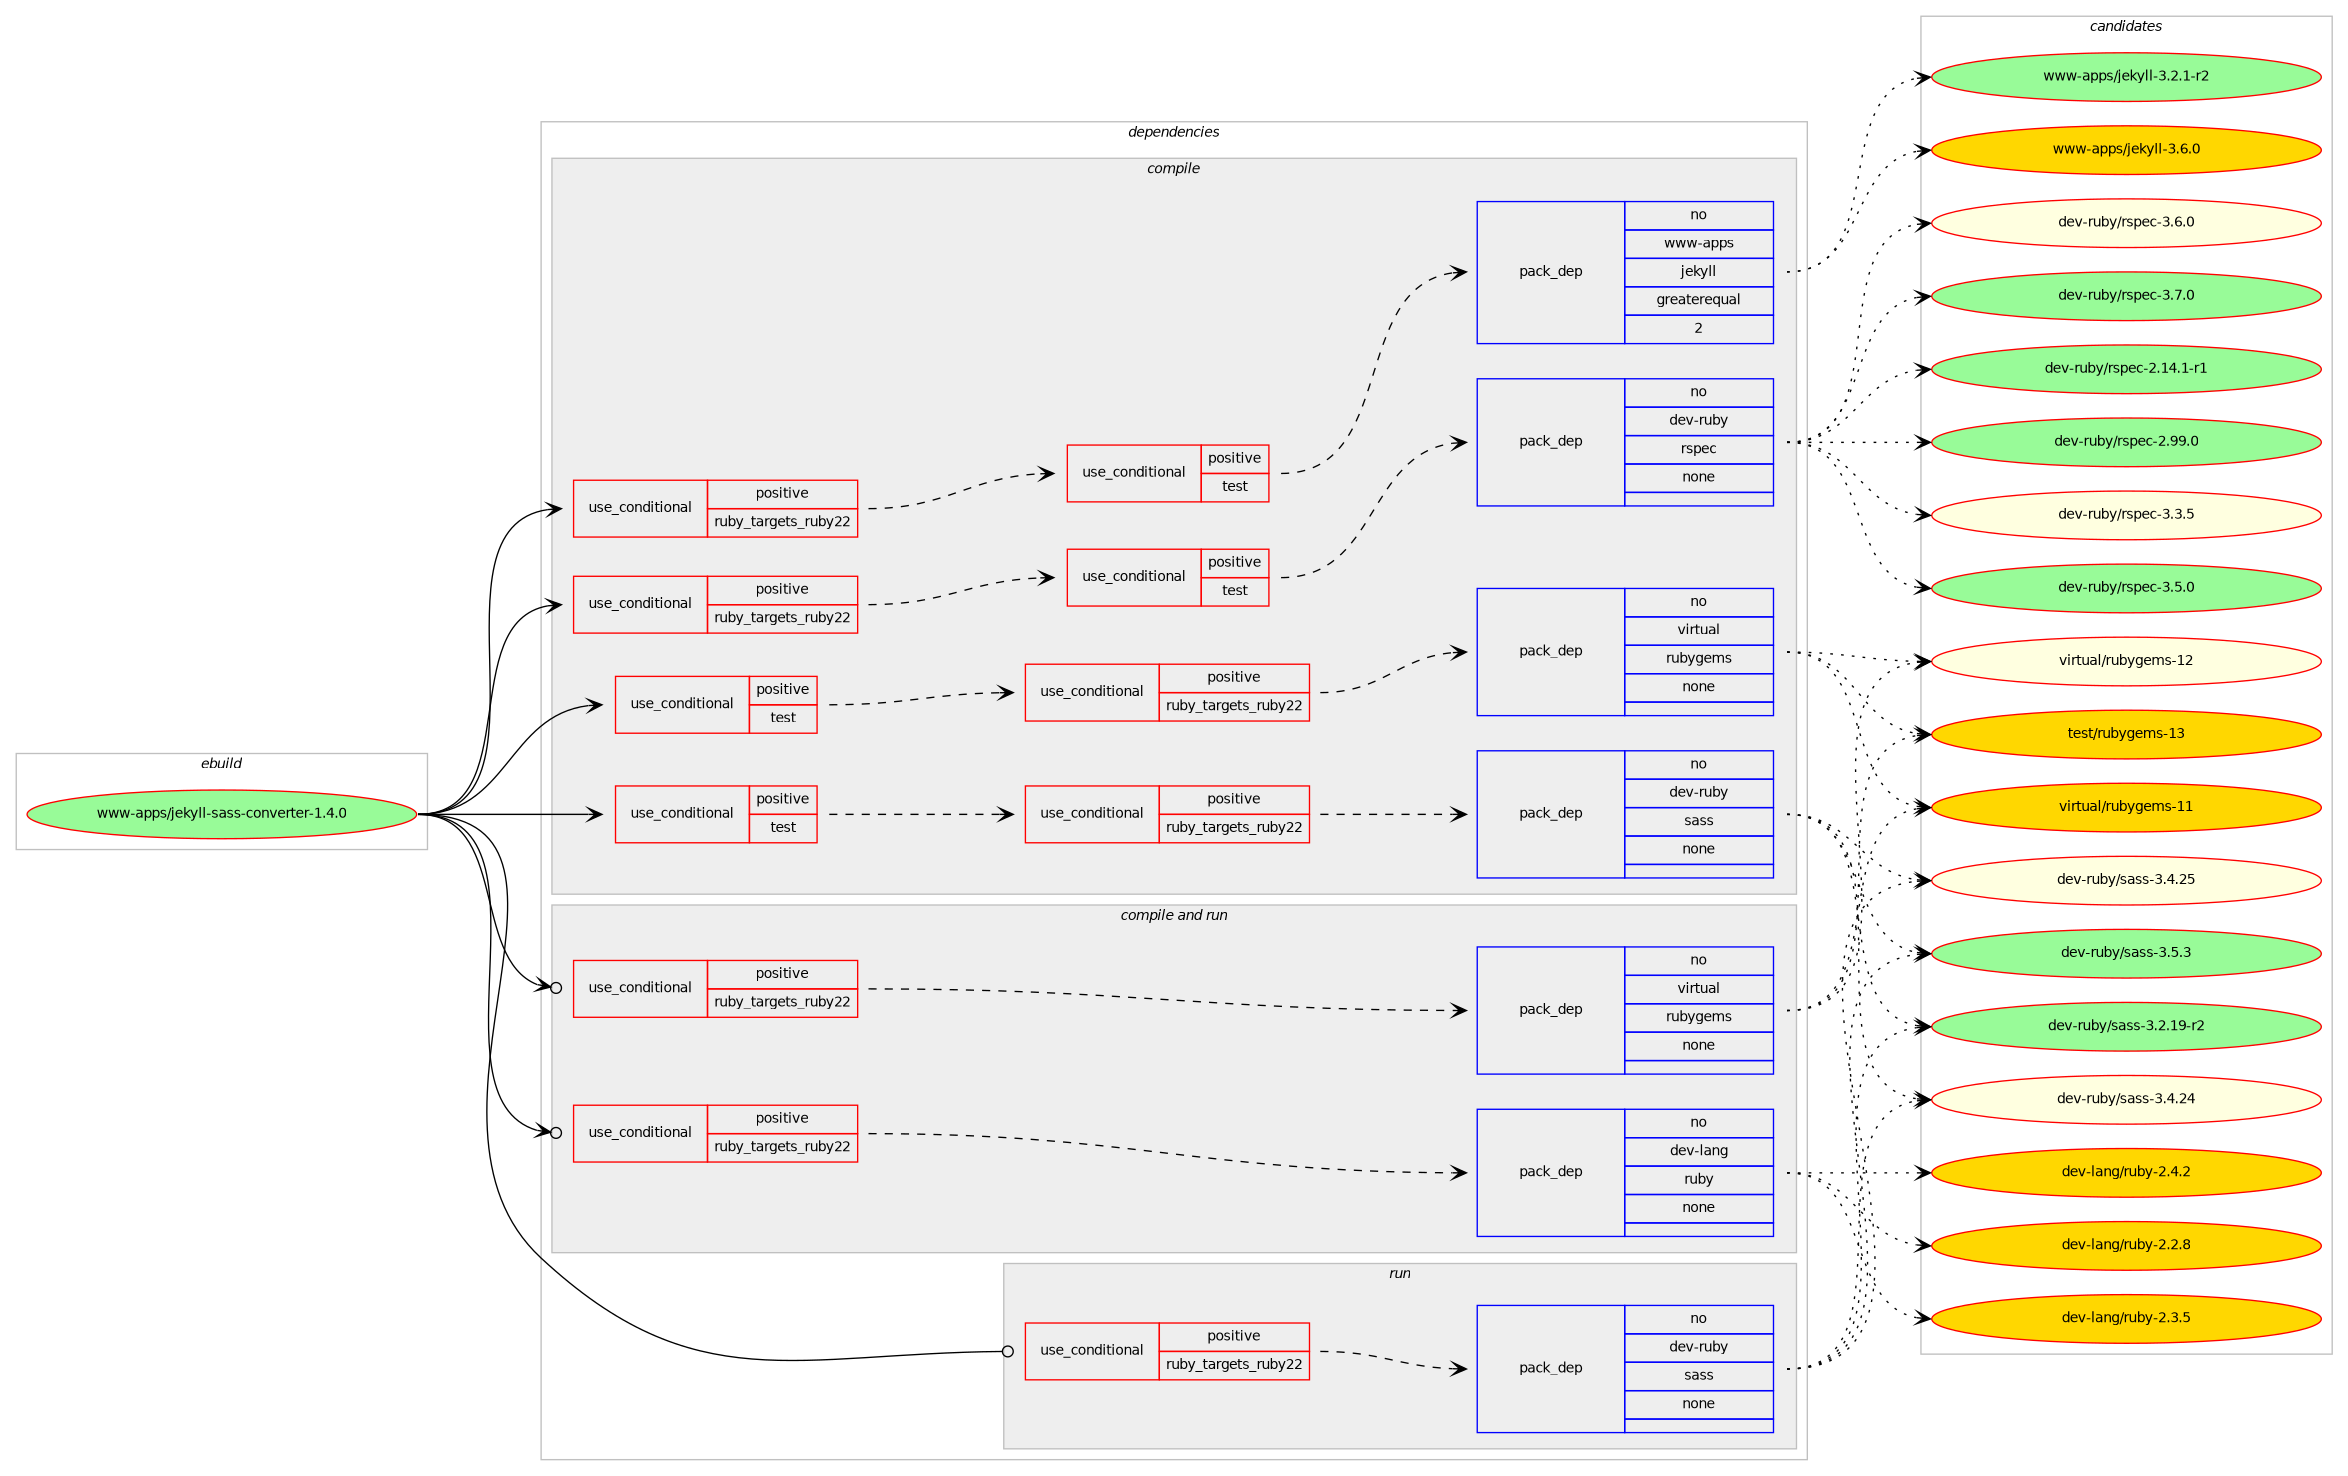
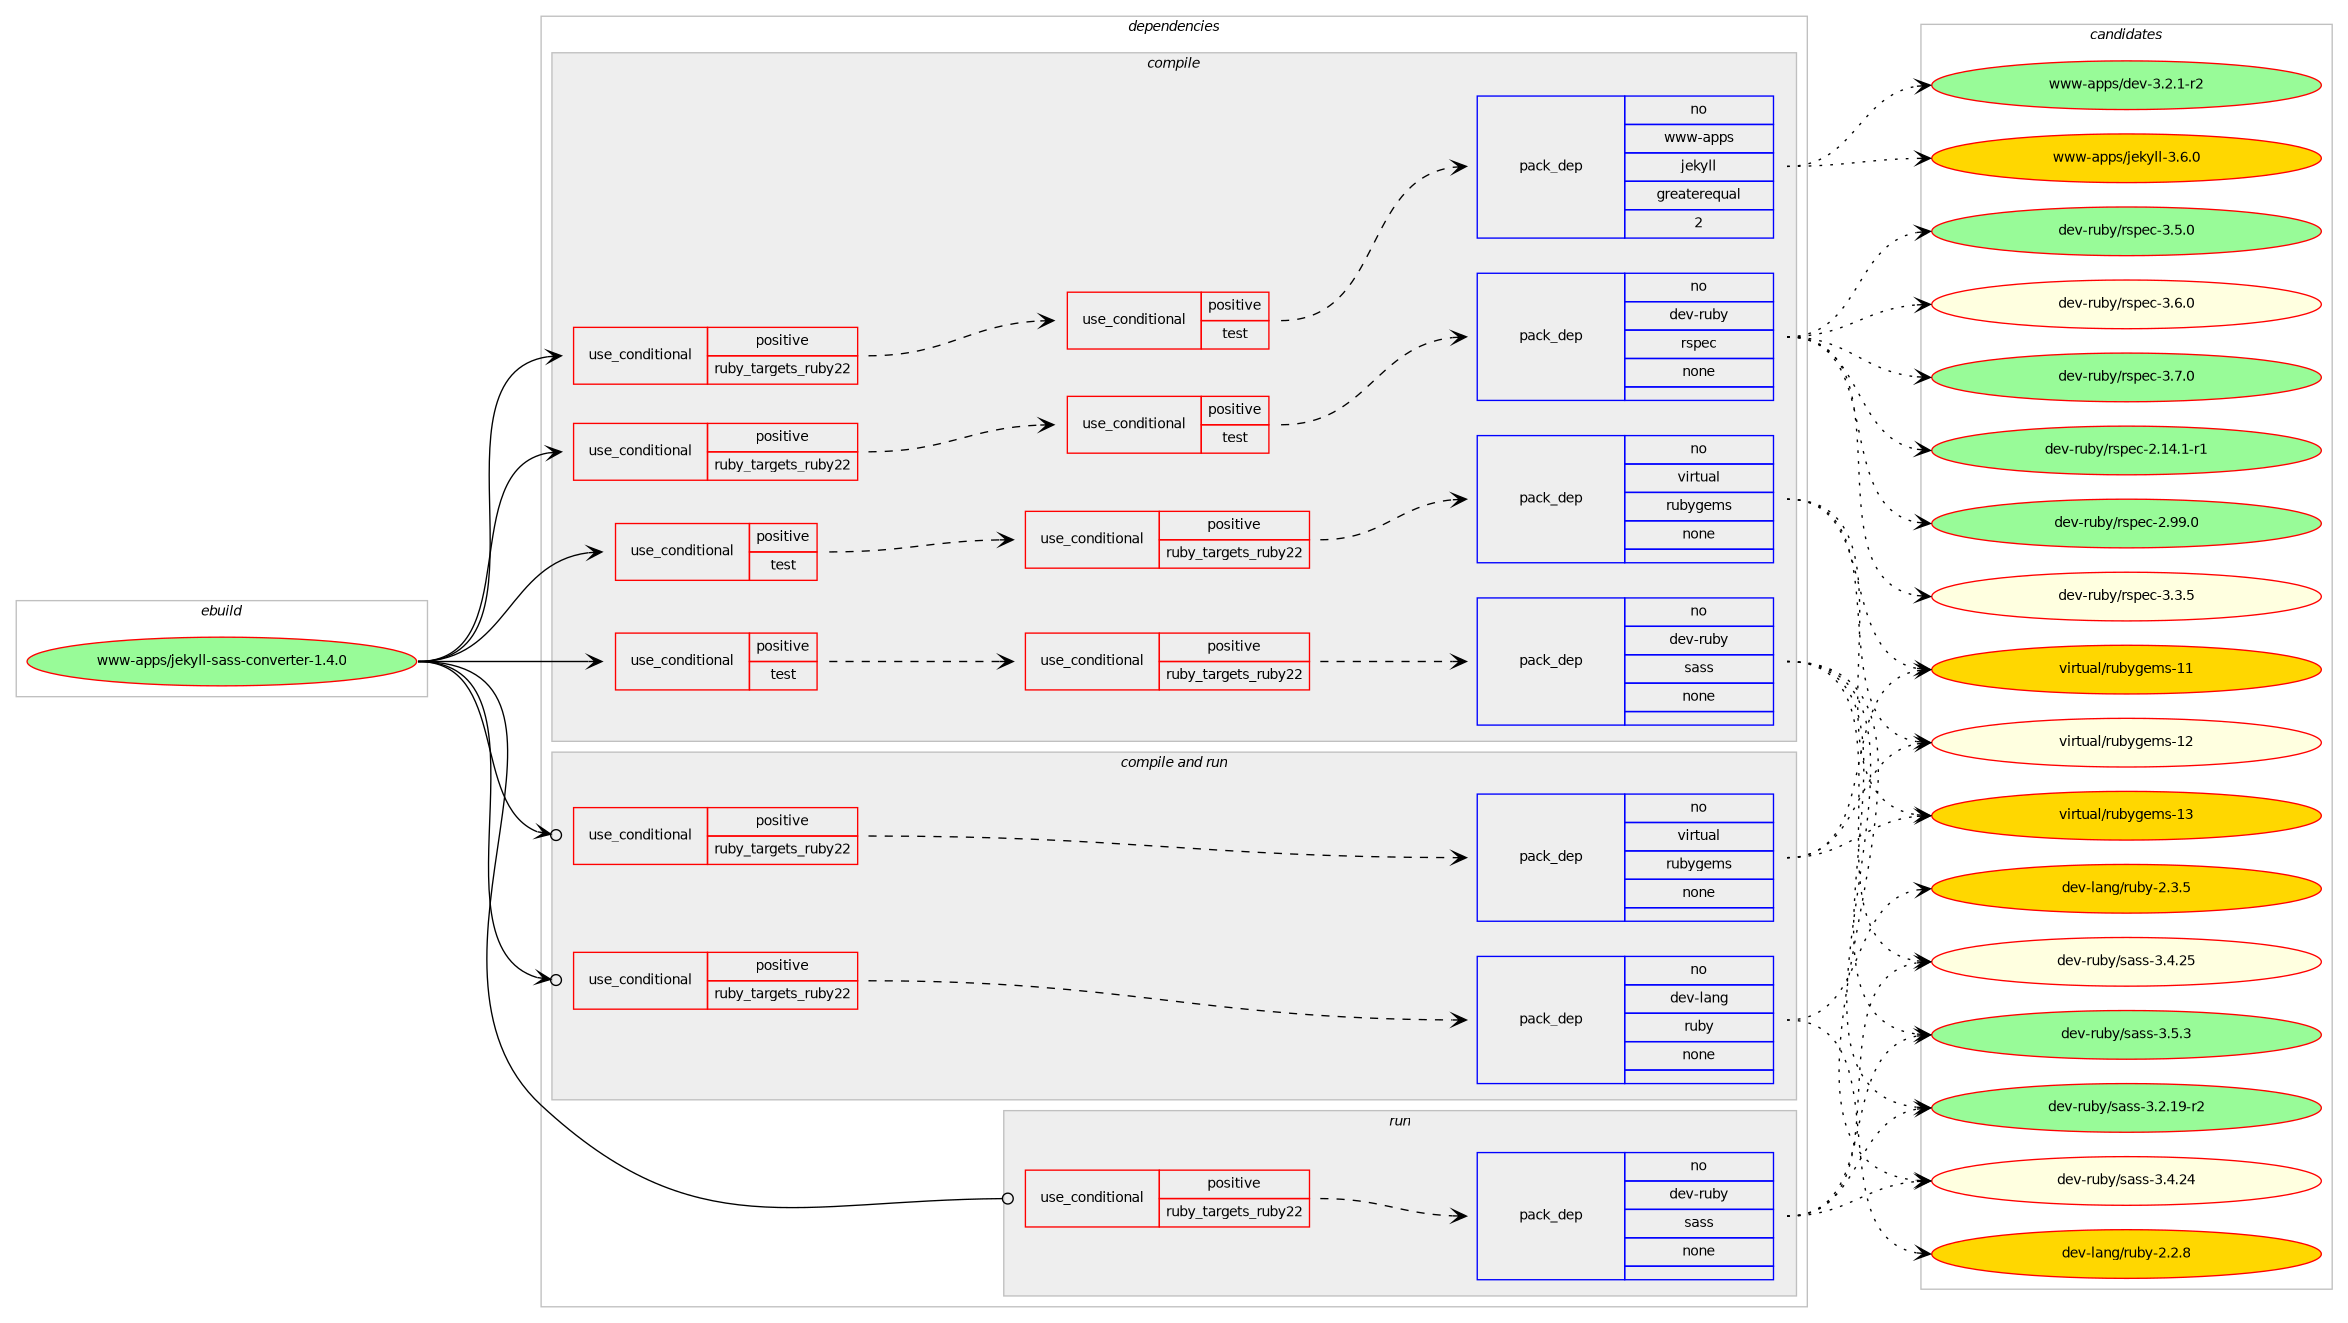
node "www-apps/jekyll-3.2.1-r2": label "www-apps/jekyll-3.2.1-r2" -> "www-apps/dev-3.2.1-r2"
node "test/rubygems-13": label "test/rubygems-13" -> "virtual/rubygems-13"
node "dev-lang/ruby-2.4.2": removed
